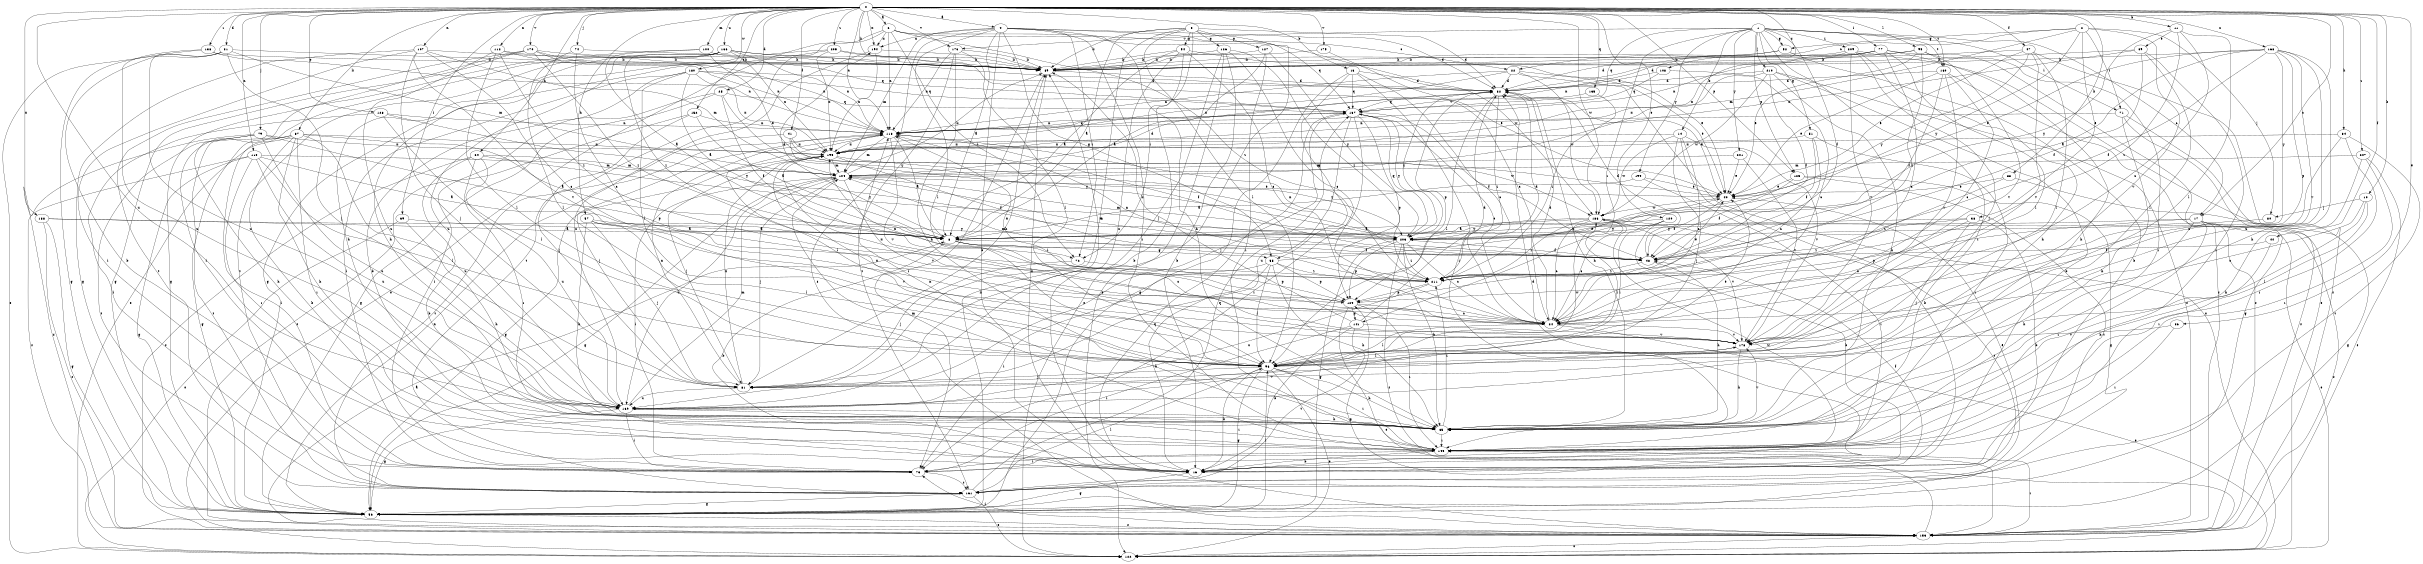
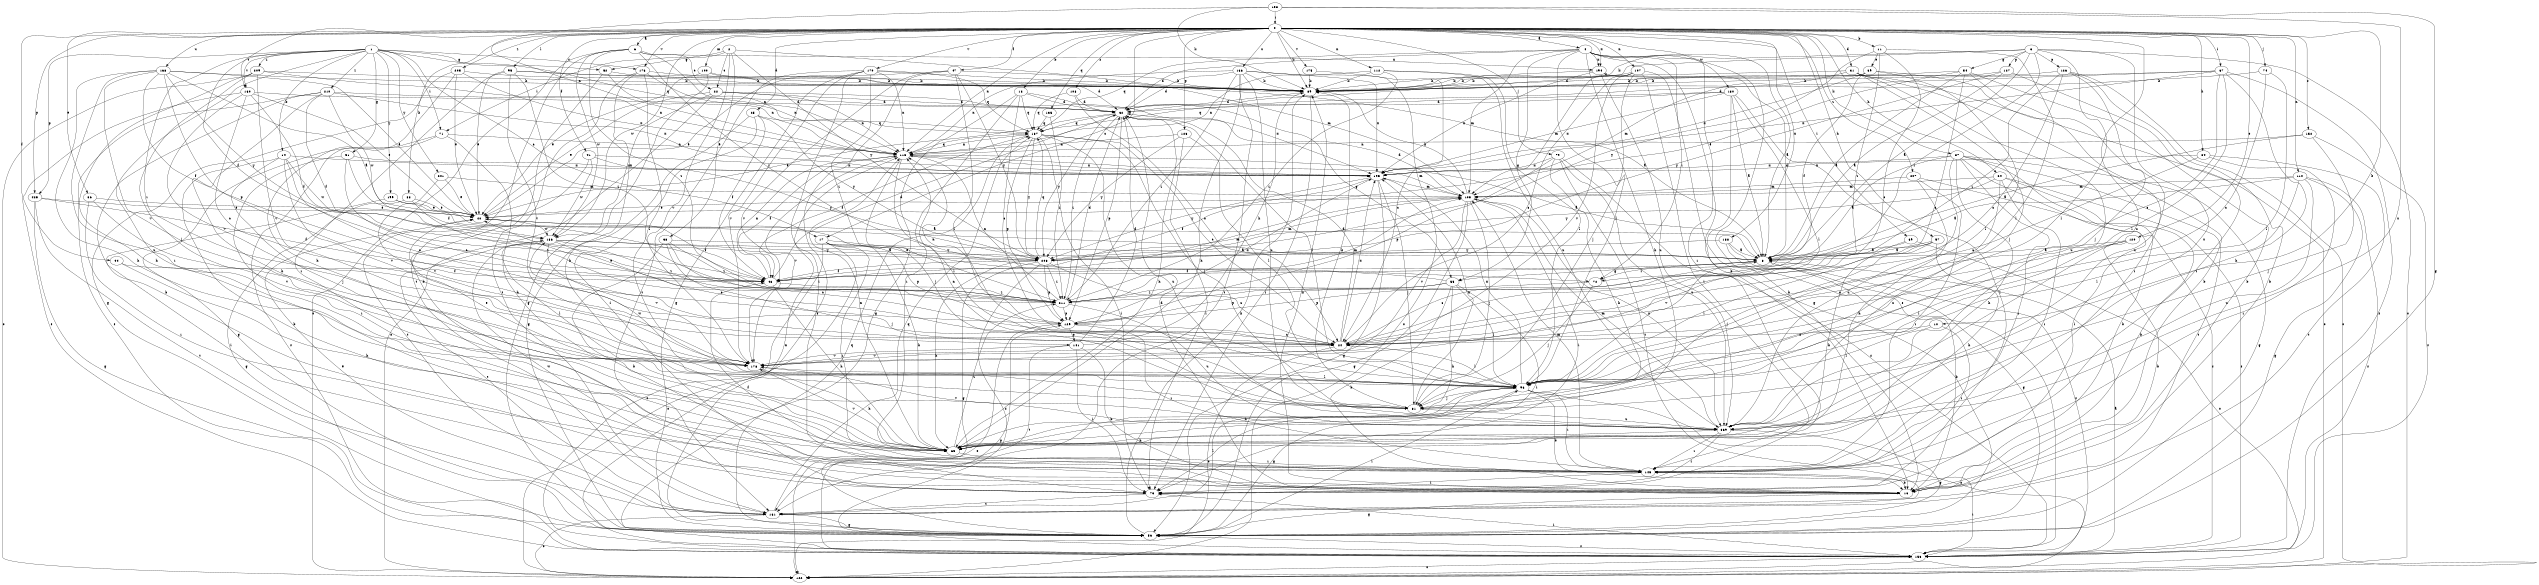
edge "0" -> "138": reversed
edge "1" -> "210": label "j" -> "z"
node "77": label "77" -> "67"
edge "135" -> "137": label "v" -> "q"
node "104": label "104" -> "105"
node "125": label "125" -> "425"
edge "170" -> "178": added, label "v"
edge "36" -> "40": added, label "e"
node "80": removed
edge "38" -> "8": label "x" -> "a"
edge "8" -> "24": reversed
node "169": label "169" -> "869"
edge "110" -> "145": removed, label "r"
